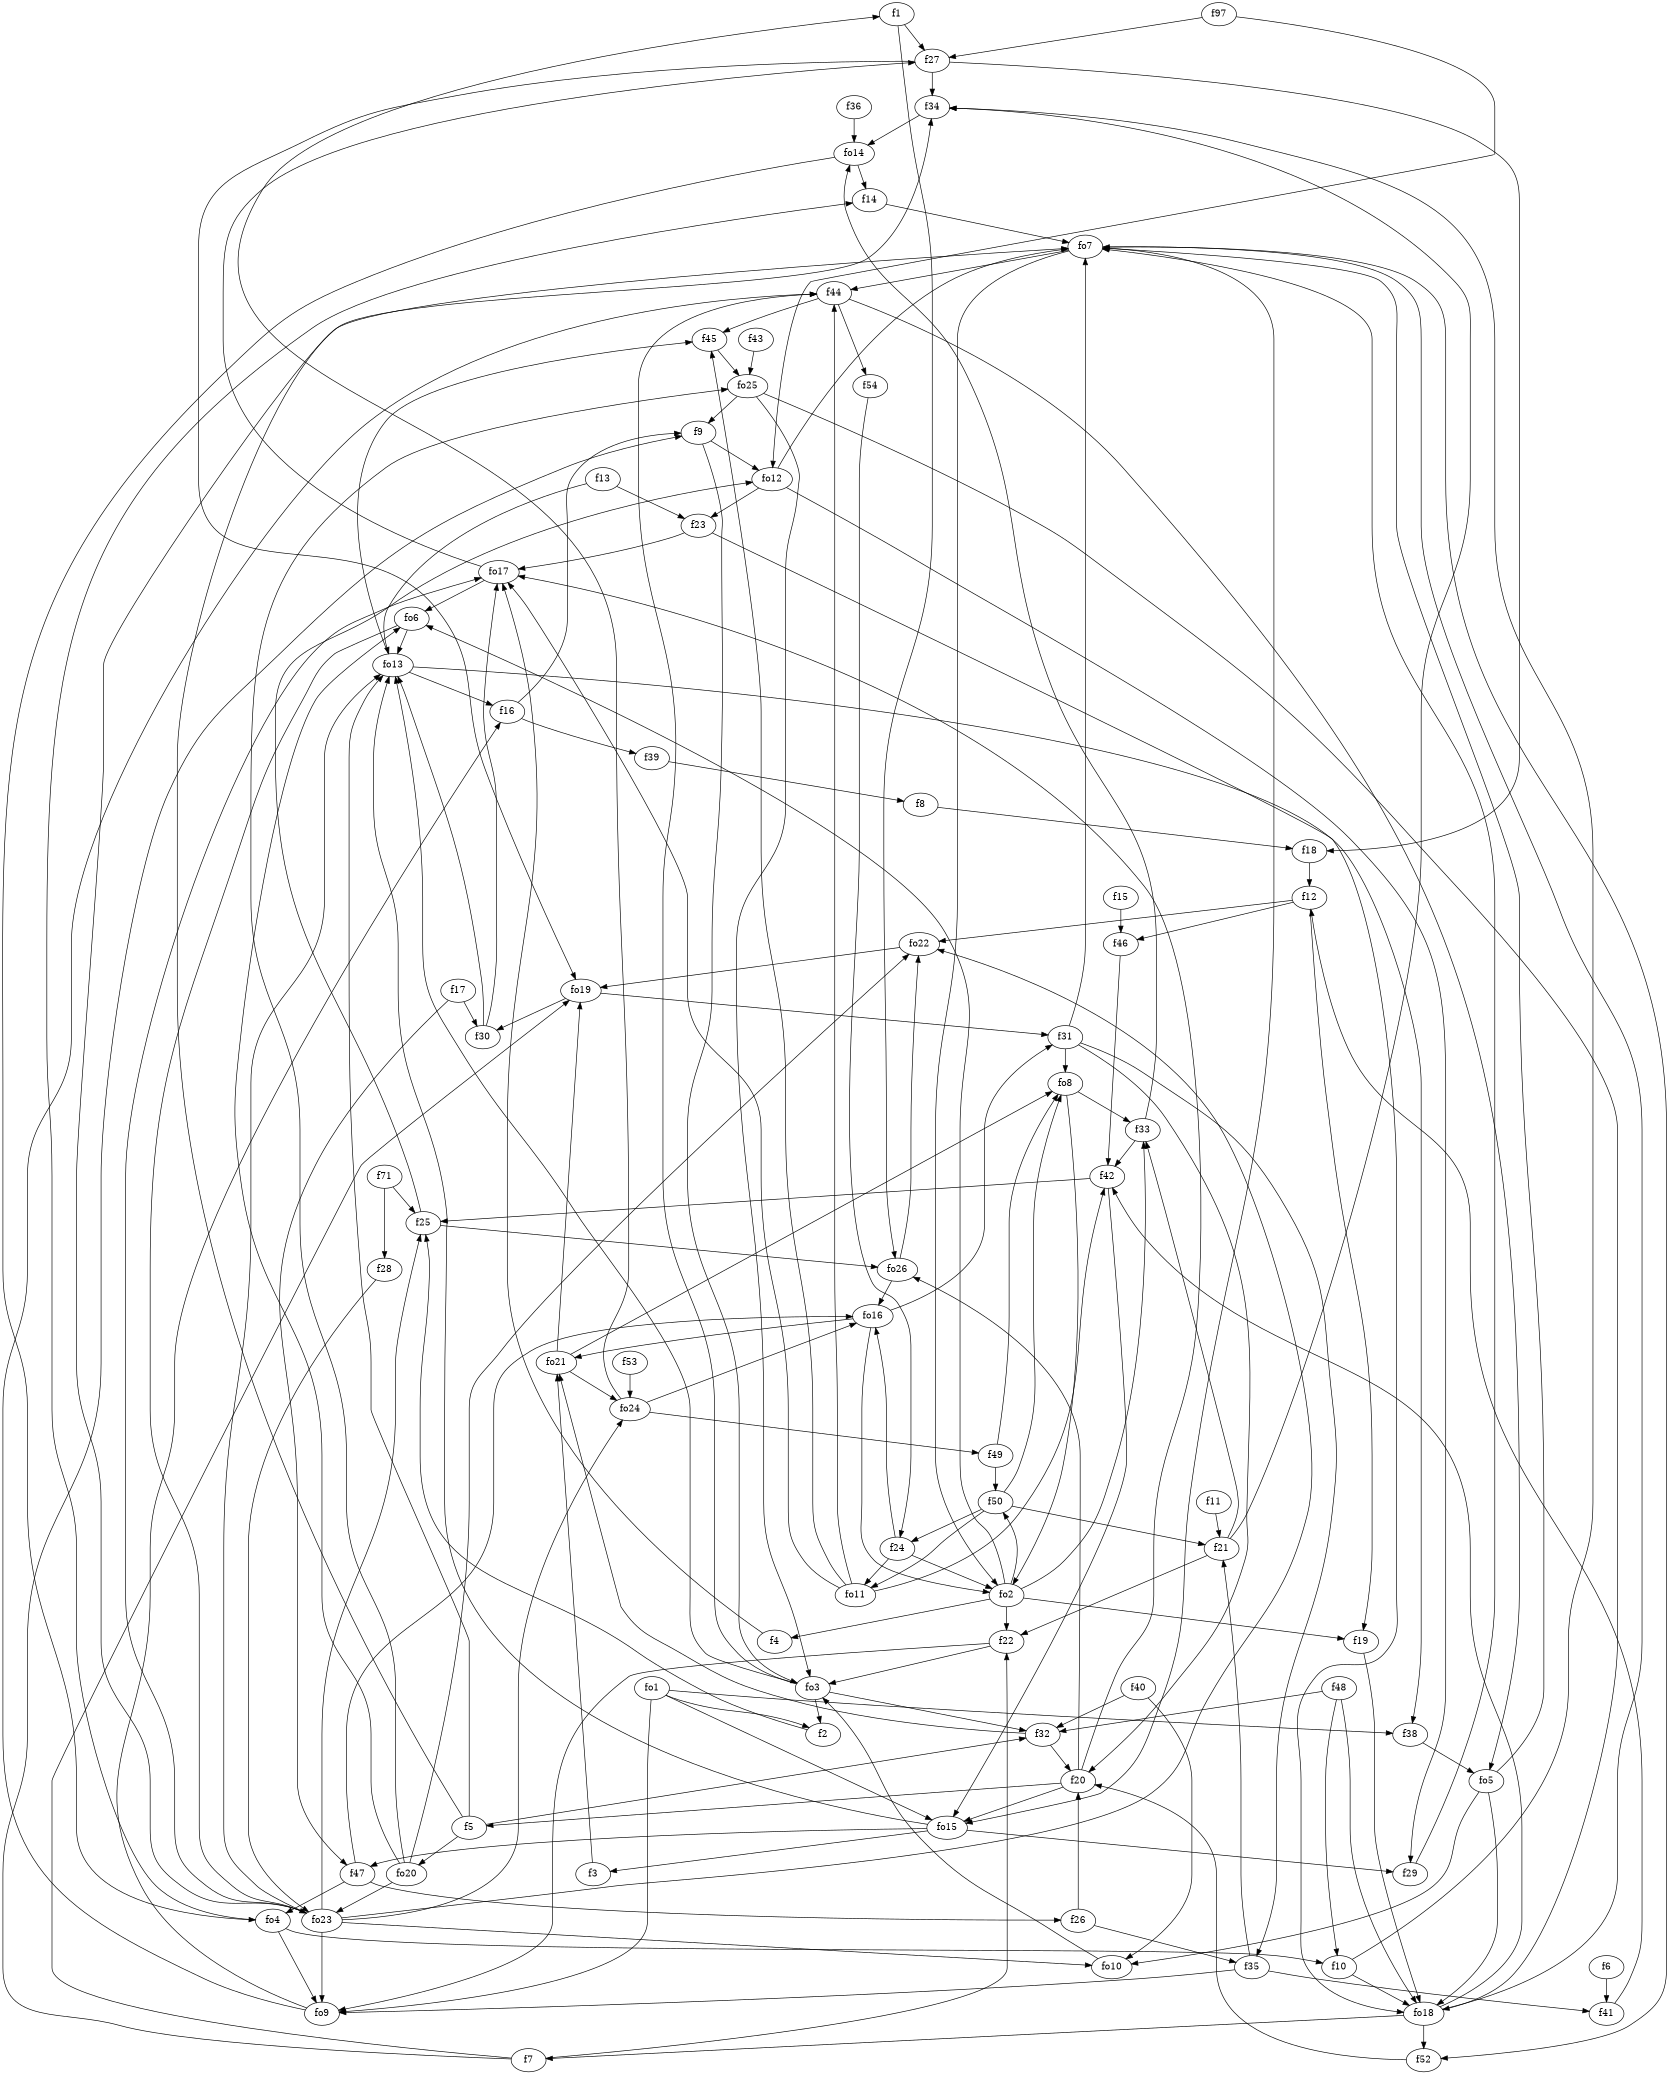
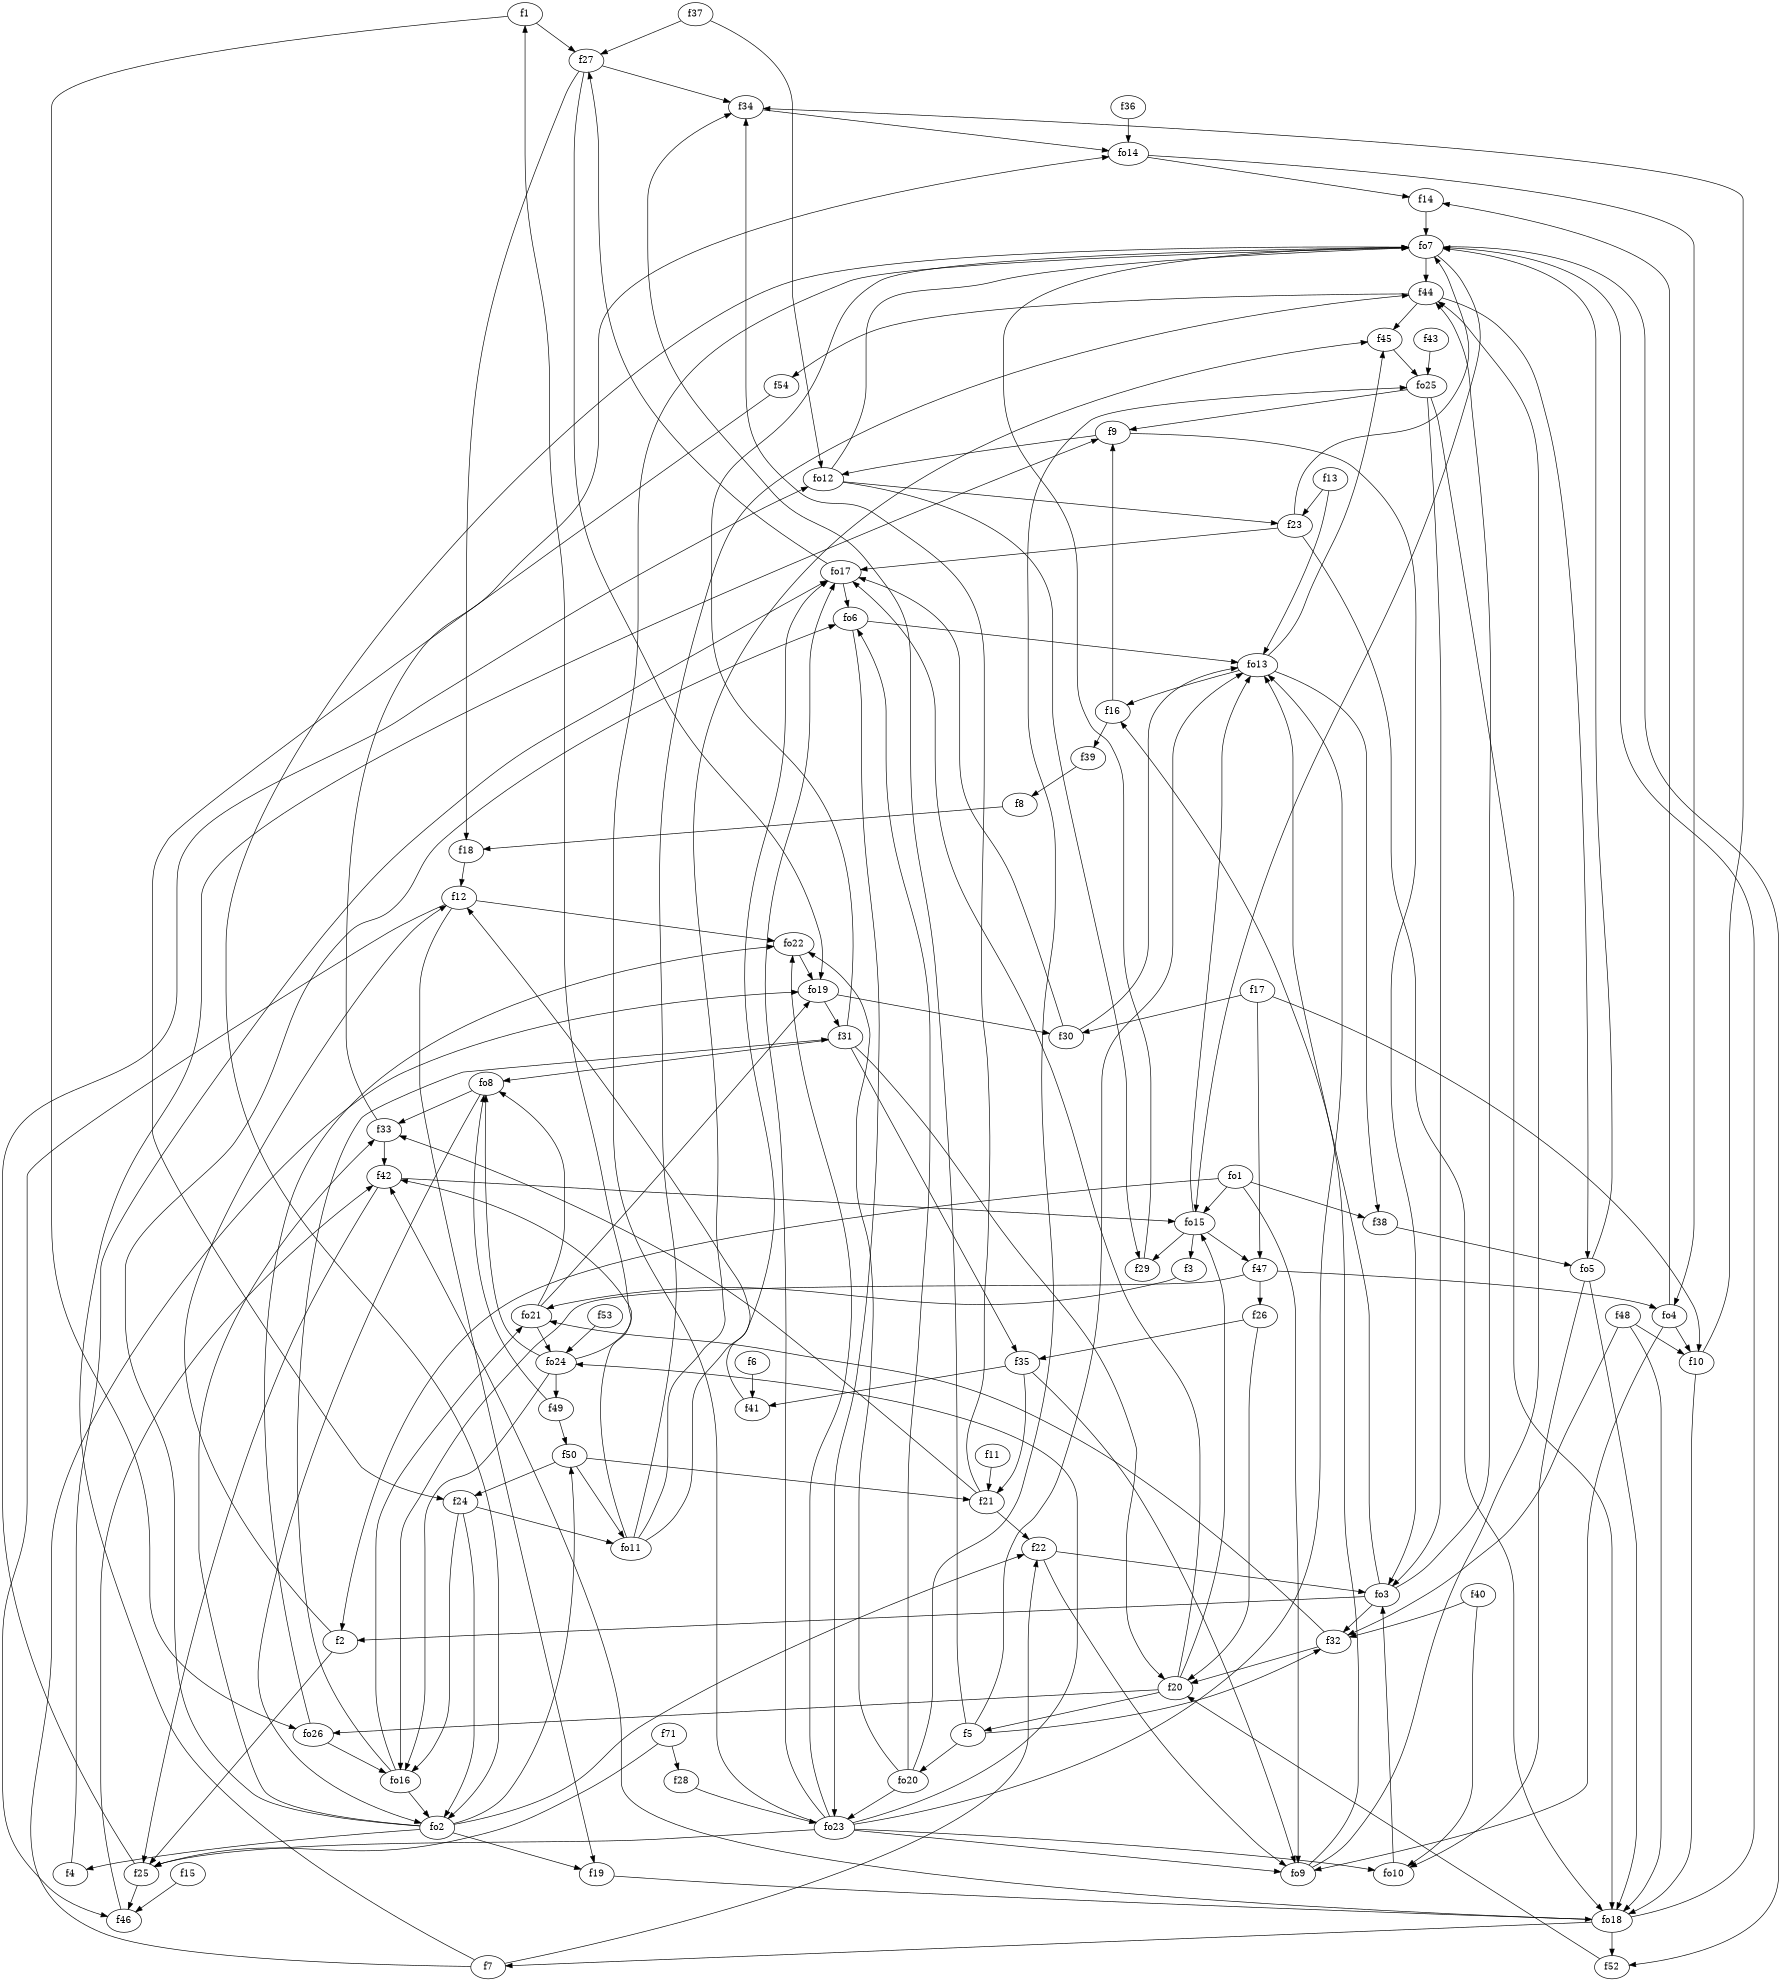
node "f97": label "f97" -> "f37"
edge "f23" -> "fo7": added
edge "f17" -> "f10": added
edge "f25" -> "fo26": now "f25" -> "f46"
edge "f2" -> "f12": added
edge "f50" -> "fo8": now "fo24" -> "fo8"
